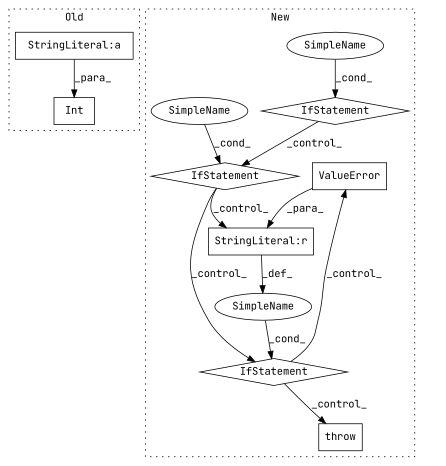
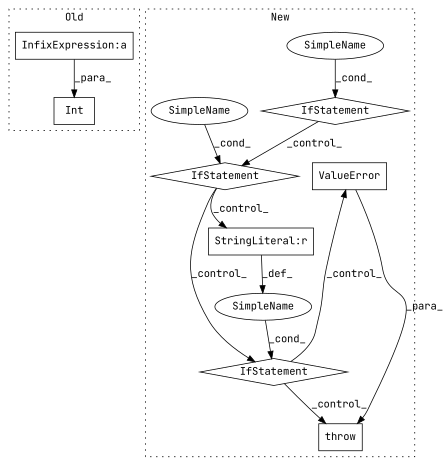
node "StringLiteral:a": label "StringLiteral:a" -> "InfixExpression:a"
edge "ValueError" -> "StringLiteral:r": now "ValueError" -> "throw"
